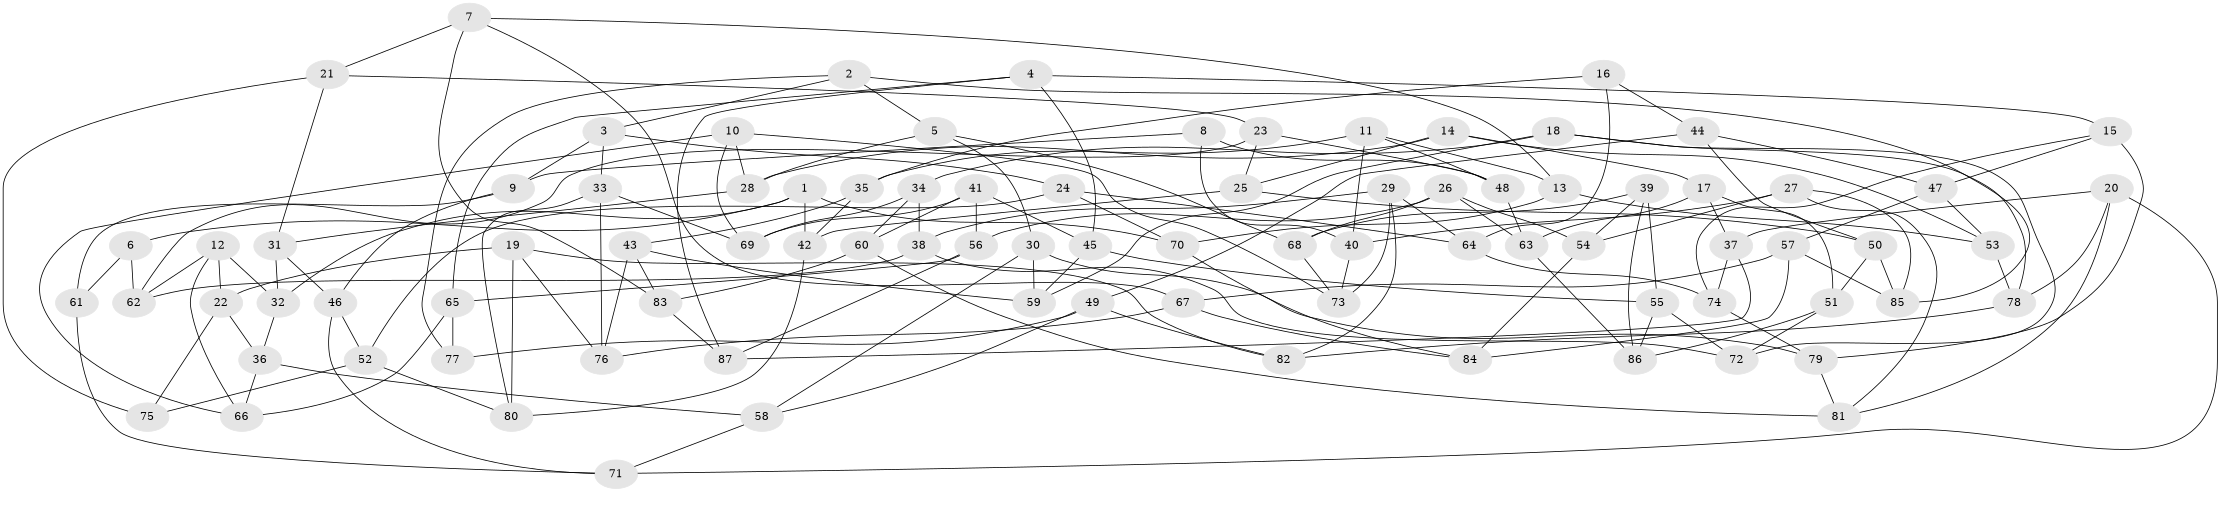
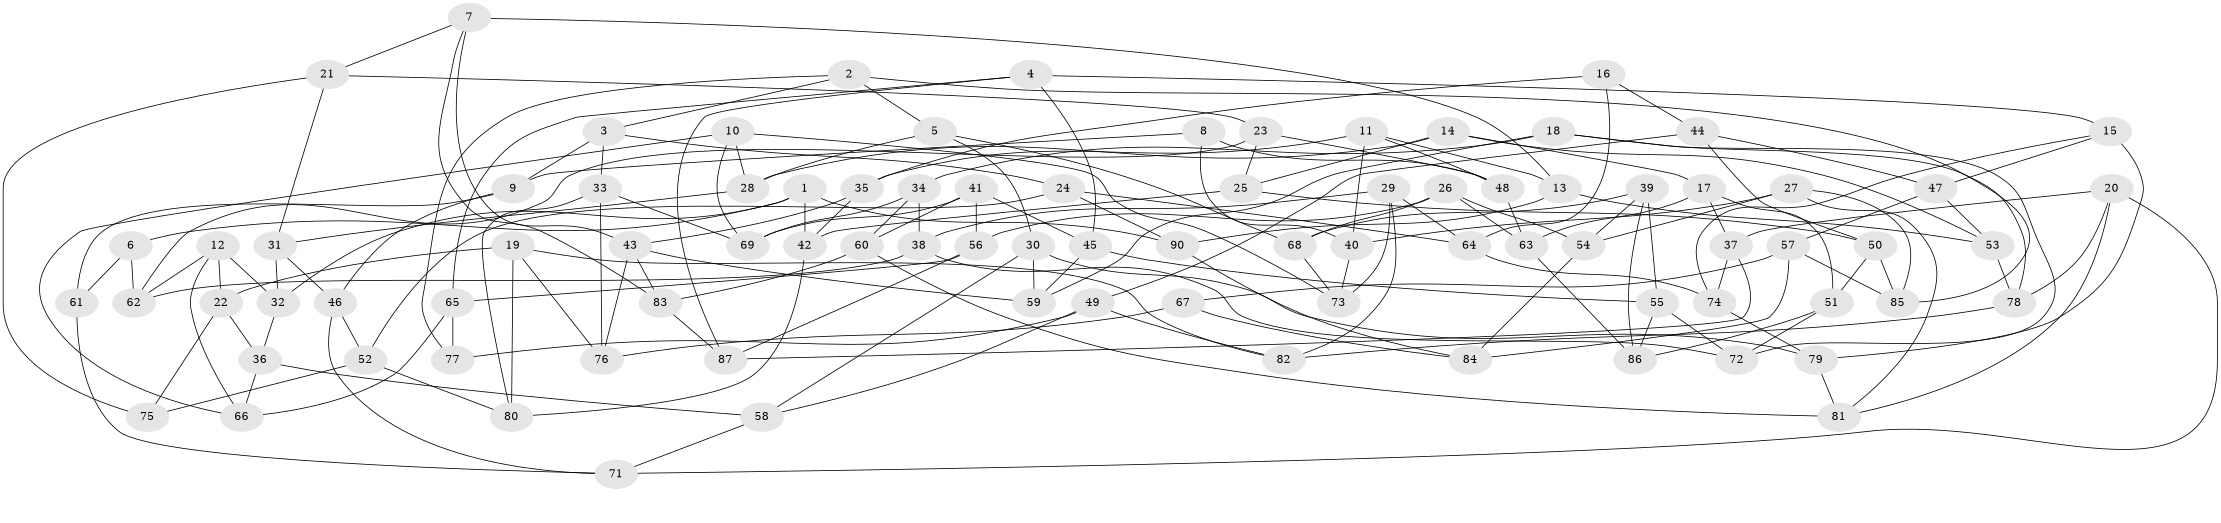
node "70": label "70" -> "90"
edge "7" -- "67": now "7" -- "43"
